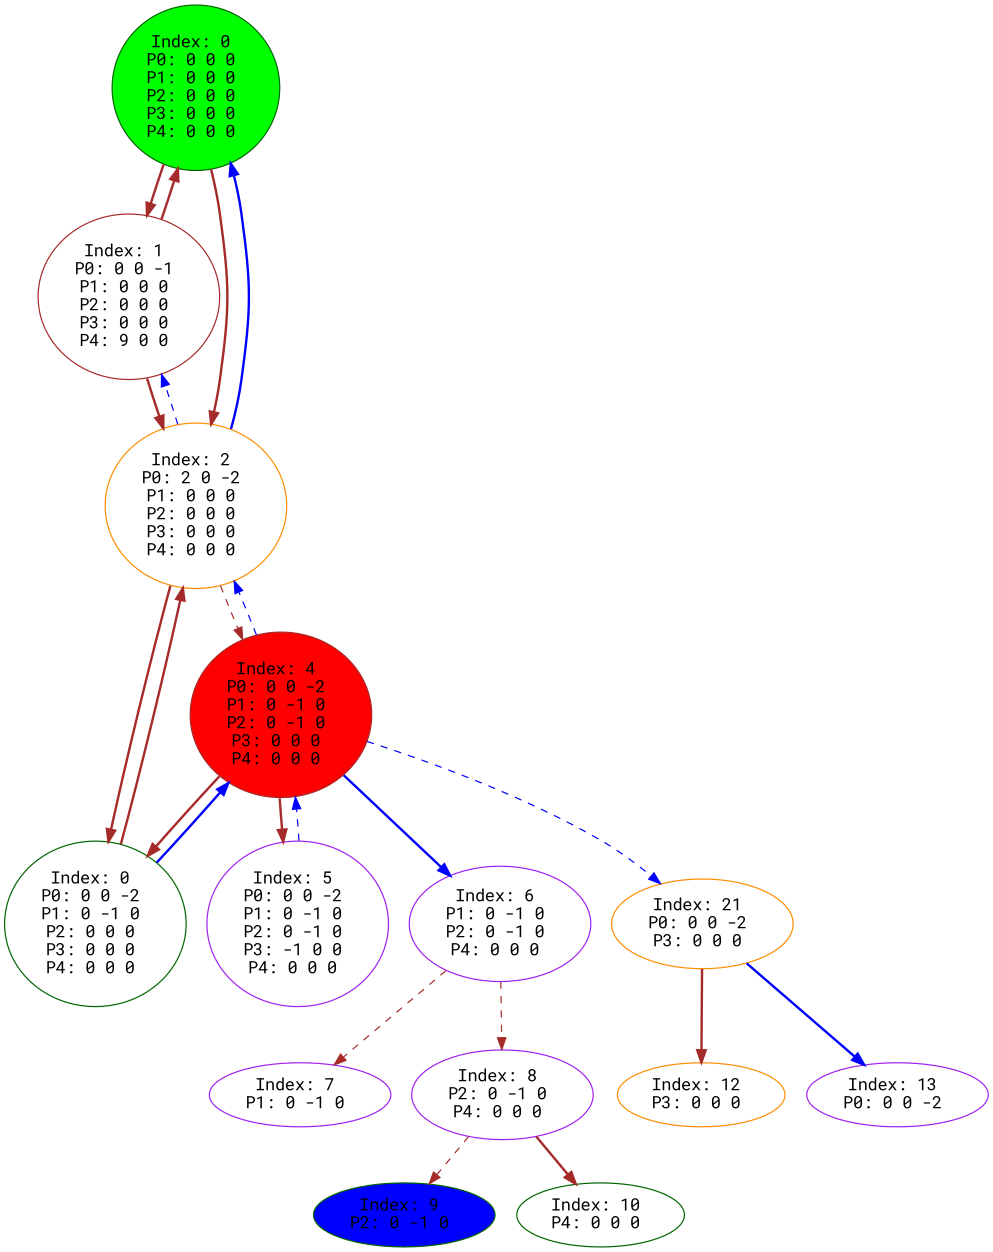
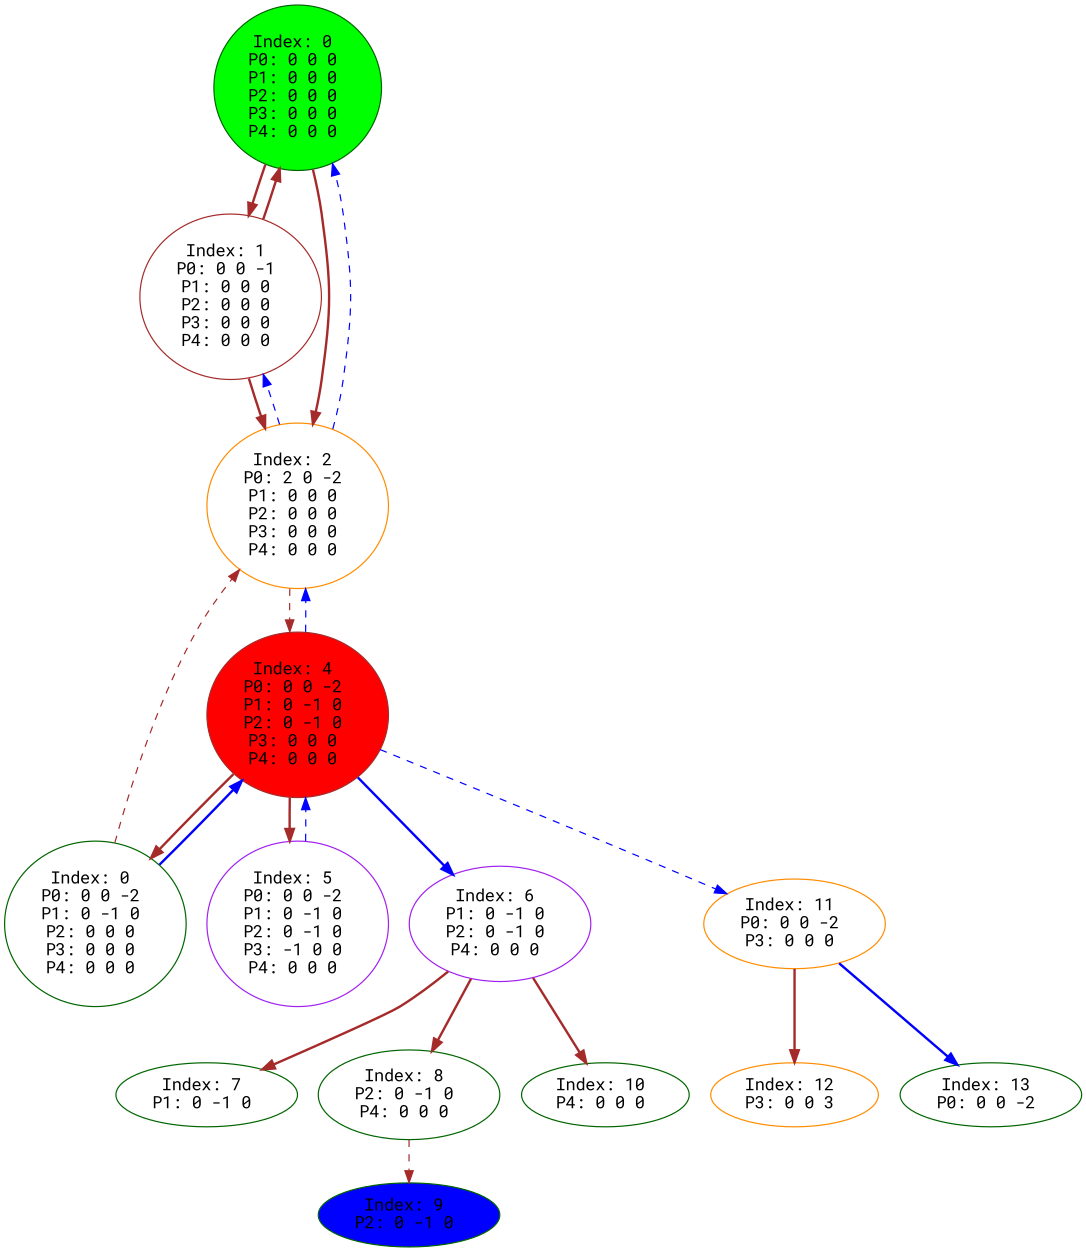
node "Index: 1 P0: 0 0 -1 P1: 0 0 0 P2: 0 0 0 P3: 0 0 0 P4: 9 0 0": label "Index: 1 P0: 0 0 -1 P1: 0 0 0 P2: 0 0 0 P3: 0 0 0 P4: 9 0 0" -> "Index: 1 P0: 0 0 -1 P1: 0 0 0 P2: 0 0 0 P3: 0 0 0 P4: 0 0 0"
edge "Index: 2 P0: 2 0 -2 P1: 0 0 0 P2: 0 0 0 P3: 0 0 0 P4: 0 0 0" -> "Index: 0 P0: 0 0 0 P1: 0 0 0 P2: 0 0 0 P3: 0 0 0 P4: 0 0 0": style bold -> dashed
edge "Index: 2 P0: 2 0 -2 P1: 0 0 0 P2: 0 0 0 P3: 0 0 0 P4: 0 0 0" -> "Index: 0 P0: 0 0 -2 P1: 0 -1 0 P2: 0 0 0 P3: 0 0 0 P4: 0 0 0": removed
edge "Index: 0 P0: 0 0 -2 P1: 0 -1 0 P2: 0 0 0 P3: 0 0 0 P4: 0 0 0" -> "Index: 2 P0: 2 0 -2 P1: 0 0 0 P2: 0 0 0 P3: 0 0 0 P4: 0 0 0": style bold -> dashed
node "Index: 21 P0: 0 0 -2 P3: 0 0 0": label "Index: 21 P0: 0 0 -2 P3: 0 0 0" -> "Index: 11 P0: 0 0 -2 P3: 0 0 0"
edge "Index: 6 P1: 0 -1 0 P2: 0 -1 0 P4: 0 0 0" -> "Index: 8 P2: 0 -1 0 P4: 0 0 0": style dashed -> bold
edge "Index: 6 P1: 0 -1 0 P2: 0 -1 0 P4: 0 0 0" -> "Index: 7 P1: 0 -1 0": style dashed -> bold
node "Index: 7 P1: 0 -1 0": color purple -> darkgreen
node "Index: 8 P2: 0 -1 0 P4: 0 0 0": color purple -> darkgreen
node "Index: 12 P3: 0 0 0": label "Index: 12 P3: 0 0 0" -> "Index: 12 P3: 0 0 3"
node "Index: 13 P0: 0 0 -2": color purple -> darkgreen
edge "Index: 8 P2: 0 -1 0 P4: 0 0 0" -> "Index: 10 P4: 0 0 0": now "Index: 6 P1: 0 -1 0 P2: 0 -1 0 P4: 0 0 0" -> "Index: 10 P4: 0 0 0"
